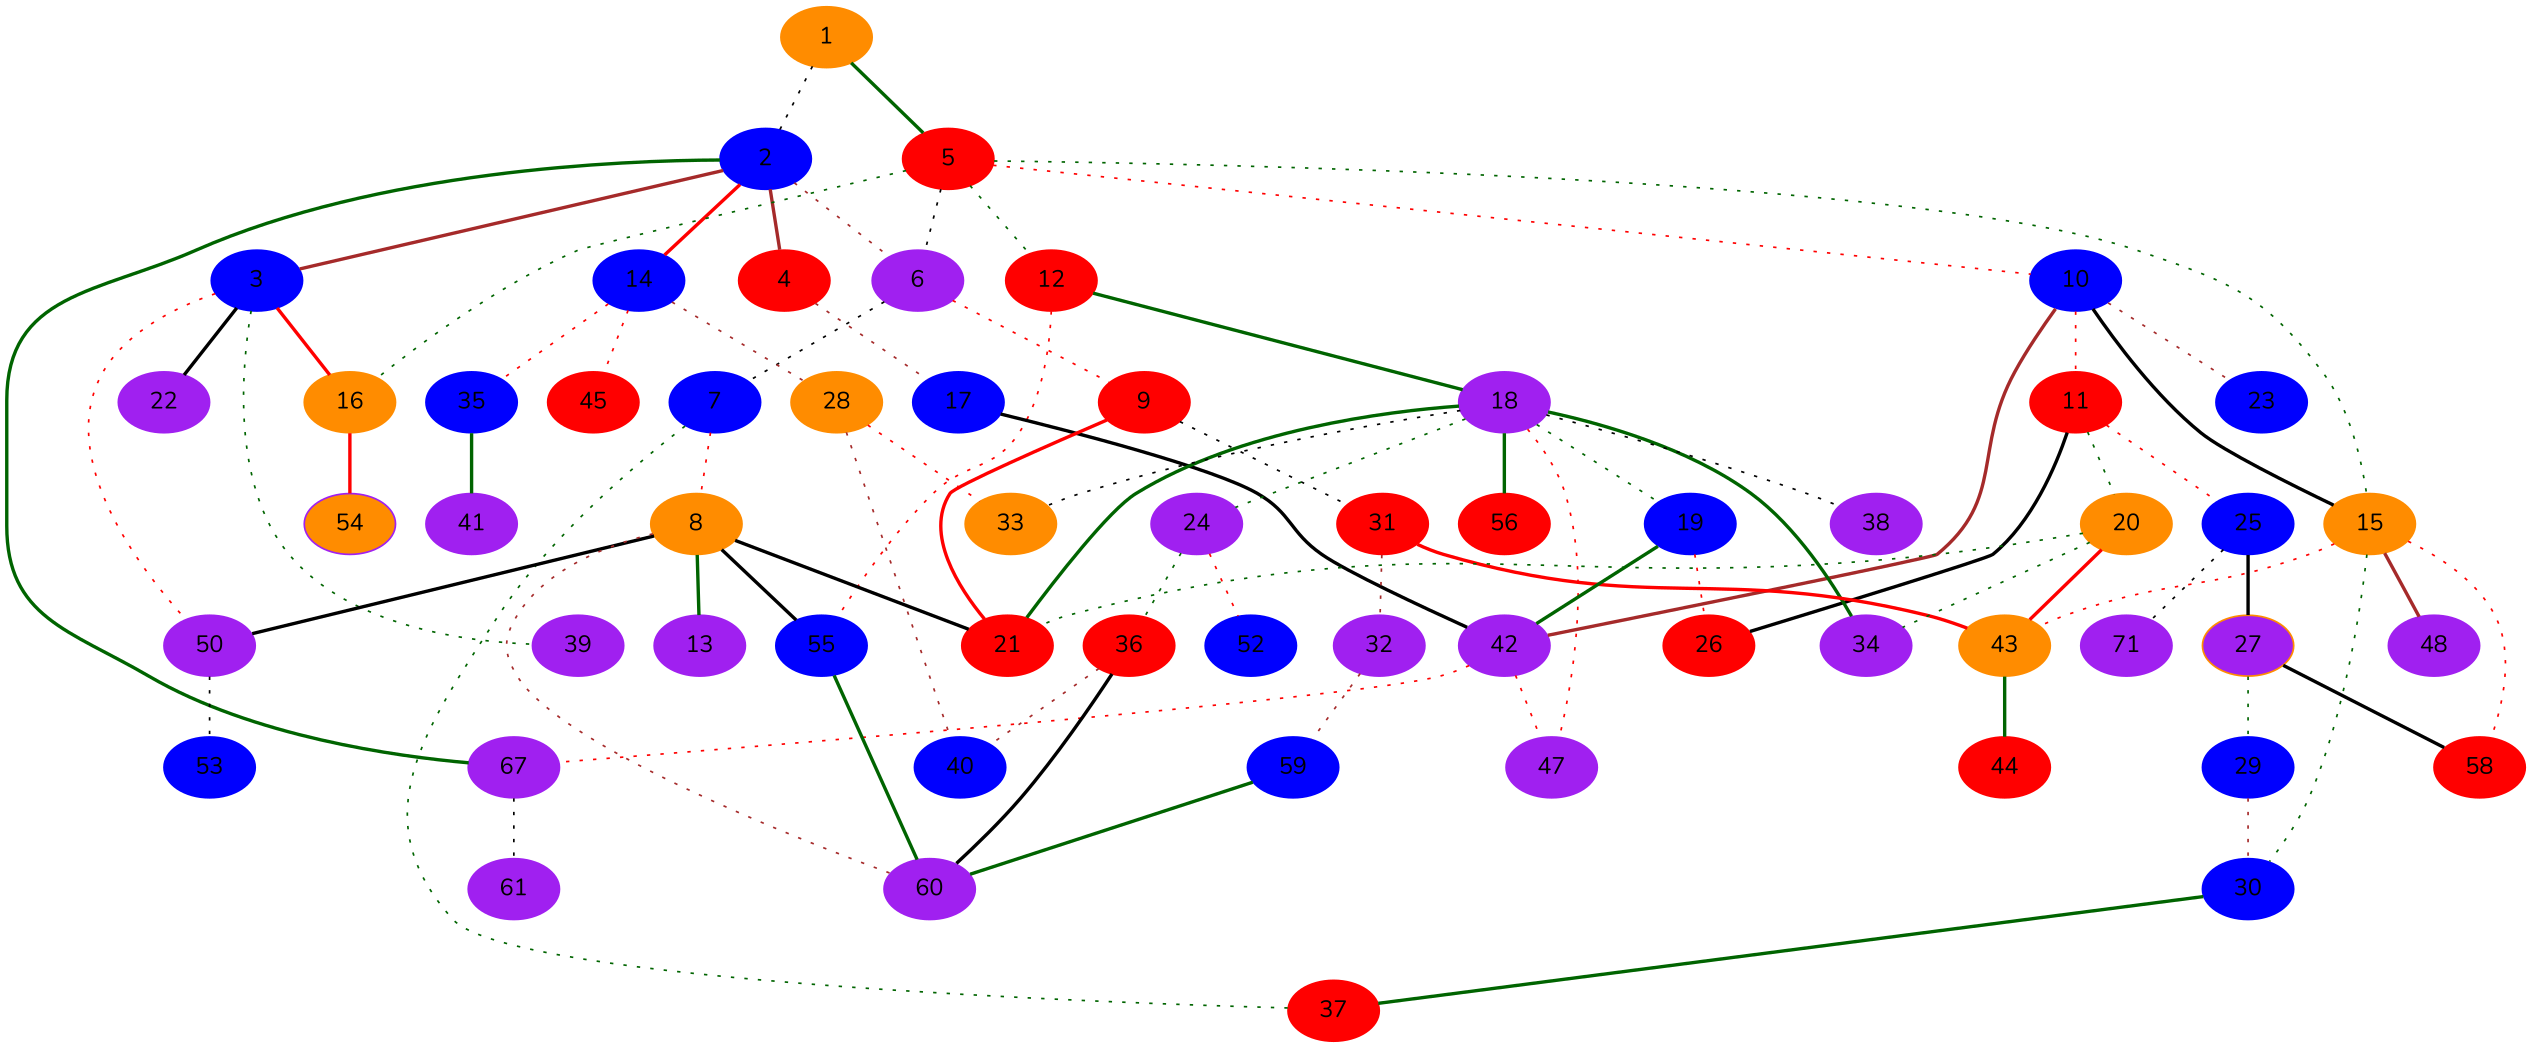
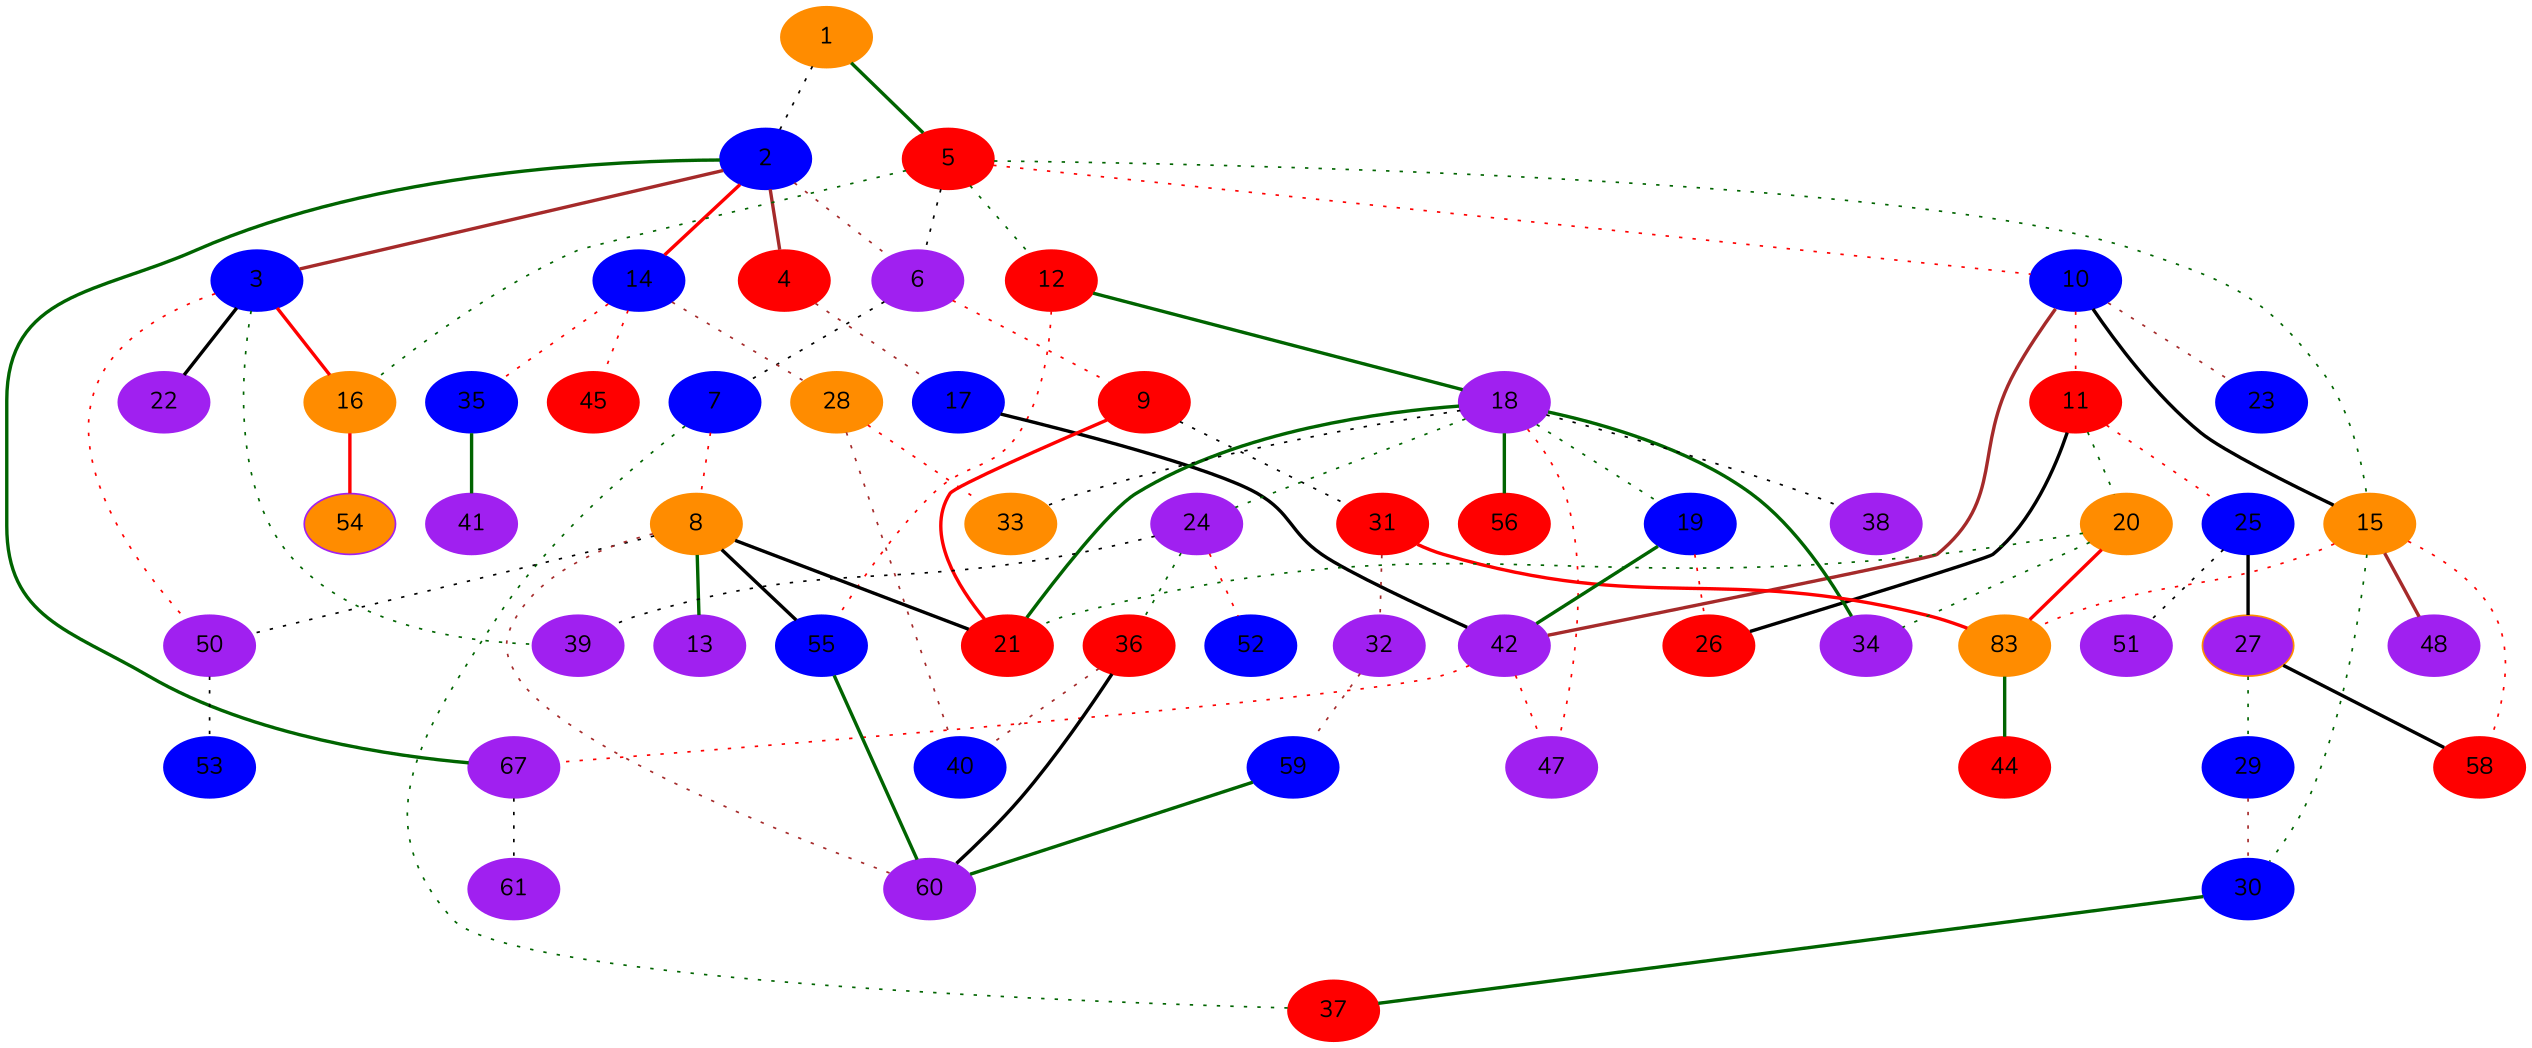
edge "24" -- "39": added
edge "8" -- "50": style bold -> dotted
node "43": label "43" -> "83"
node "71": label "71" -> "51"
